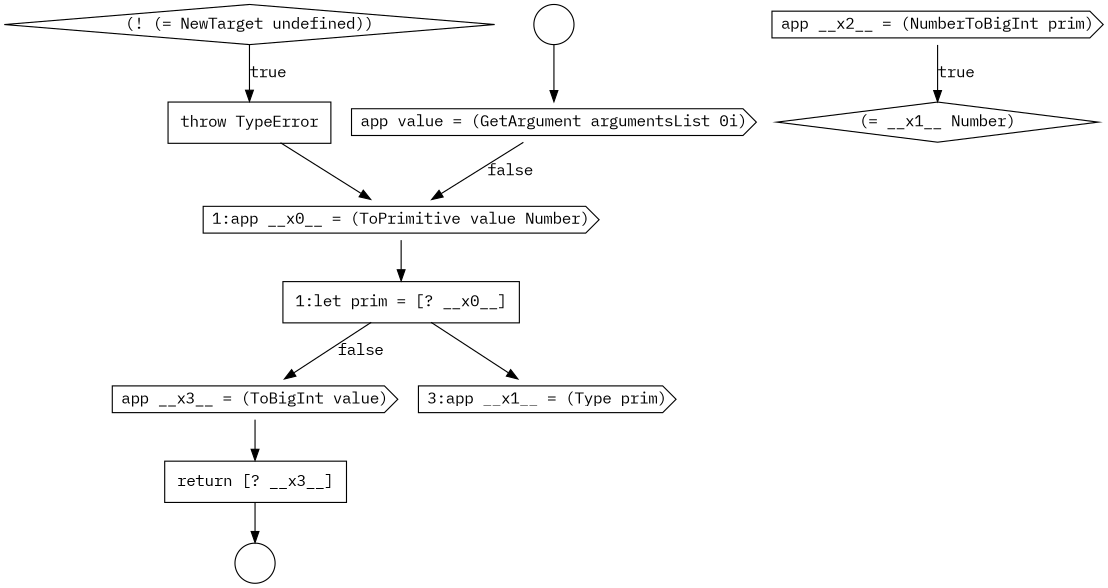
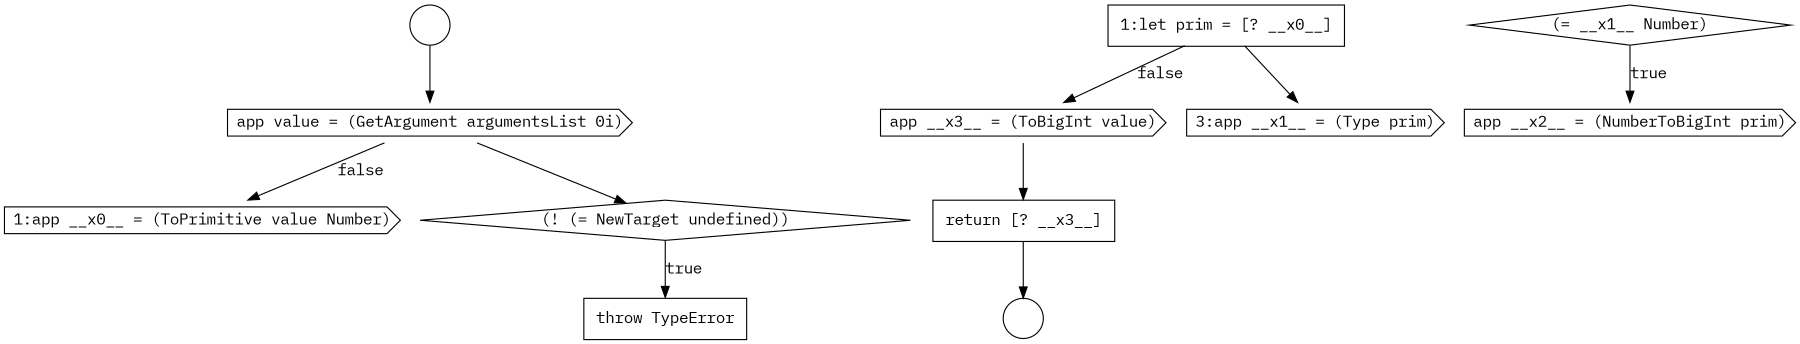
edge "app __x2__ = (NumberToBigInt prim)" -> "(= __x1__ Number)": reversed
edge "throw TypeError" -> "1:app __x0__ = (ToPrimitive value Number)": removed
edge "app value = (GetArgument argumentsList 0i)" -> "(! (= NewTarget undefined))": added
edge "1:app __x0__ = (ToPrimitive value Number)" -> "1:let prim = [? __x0__]": removed
